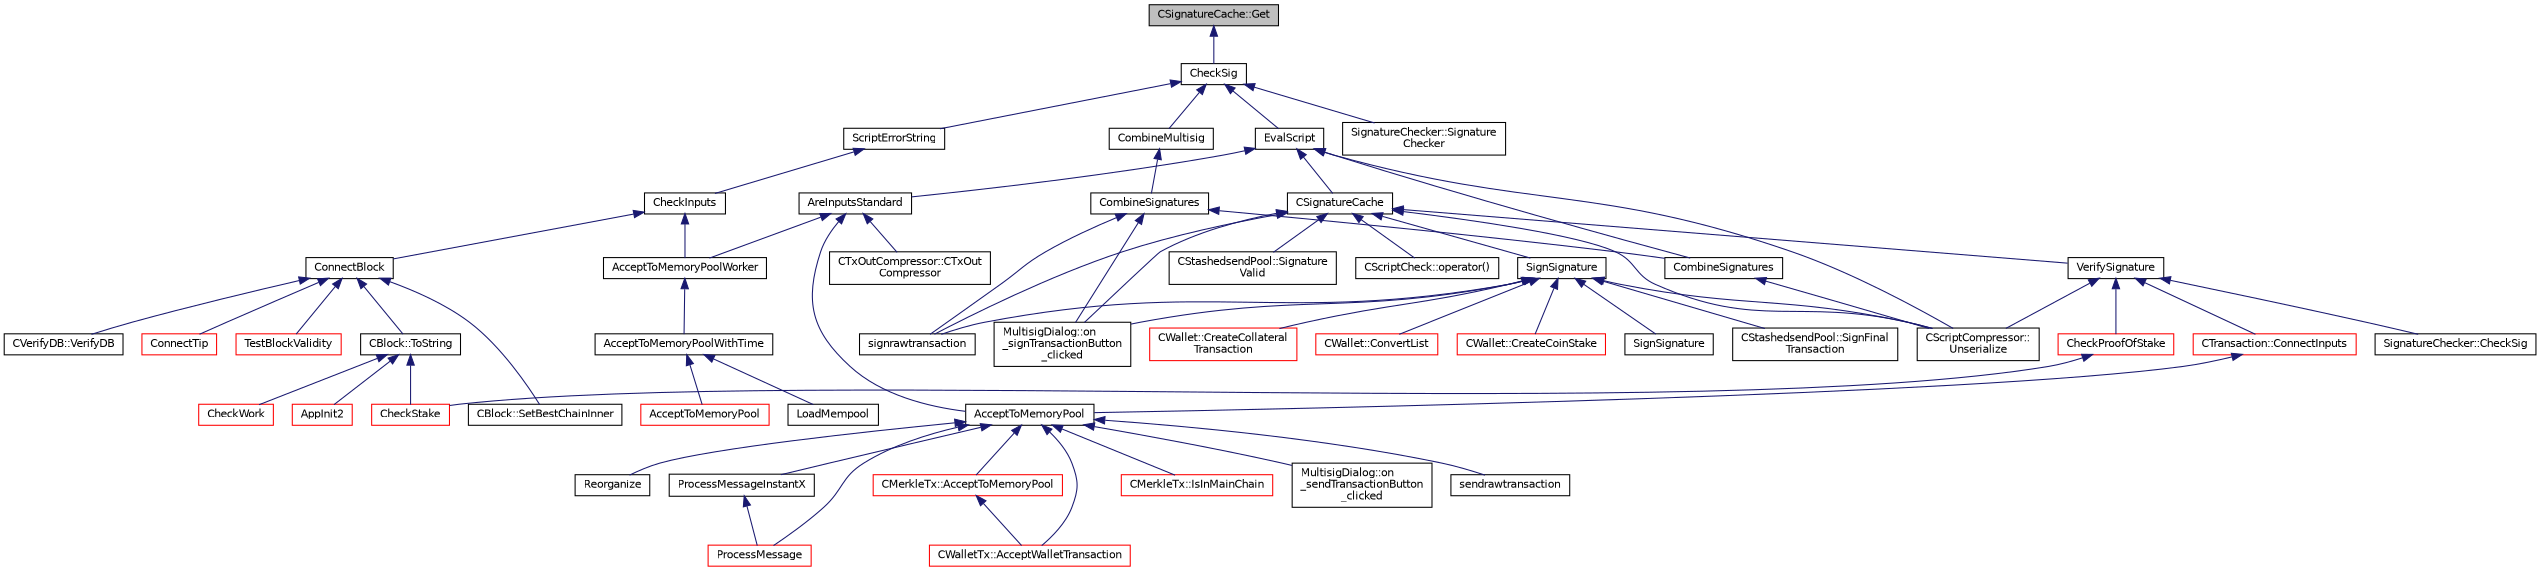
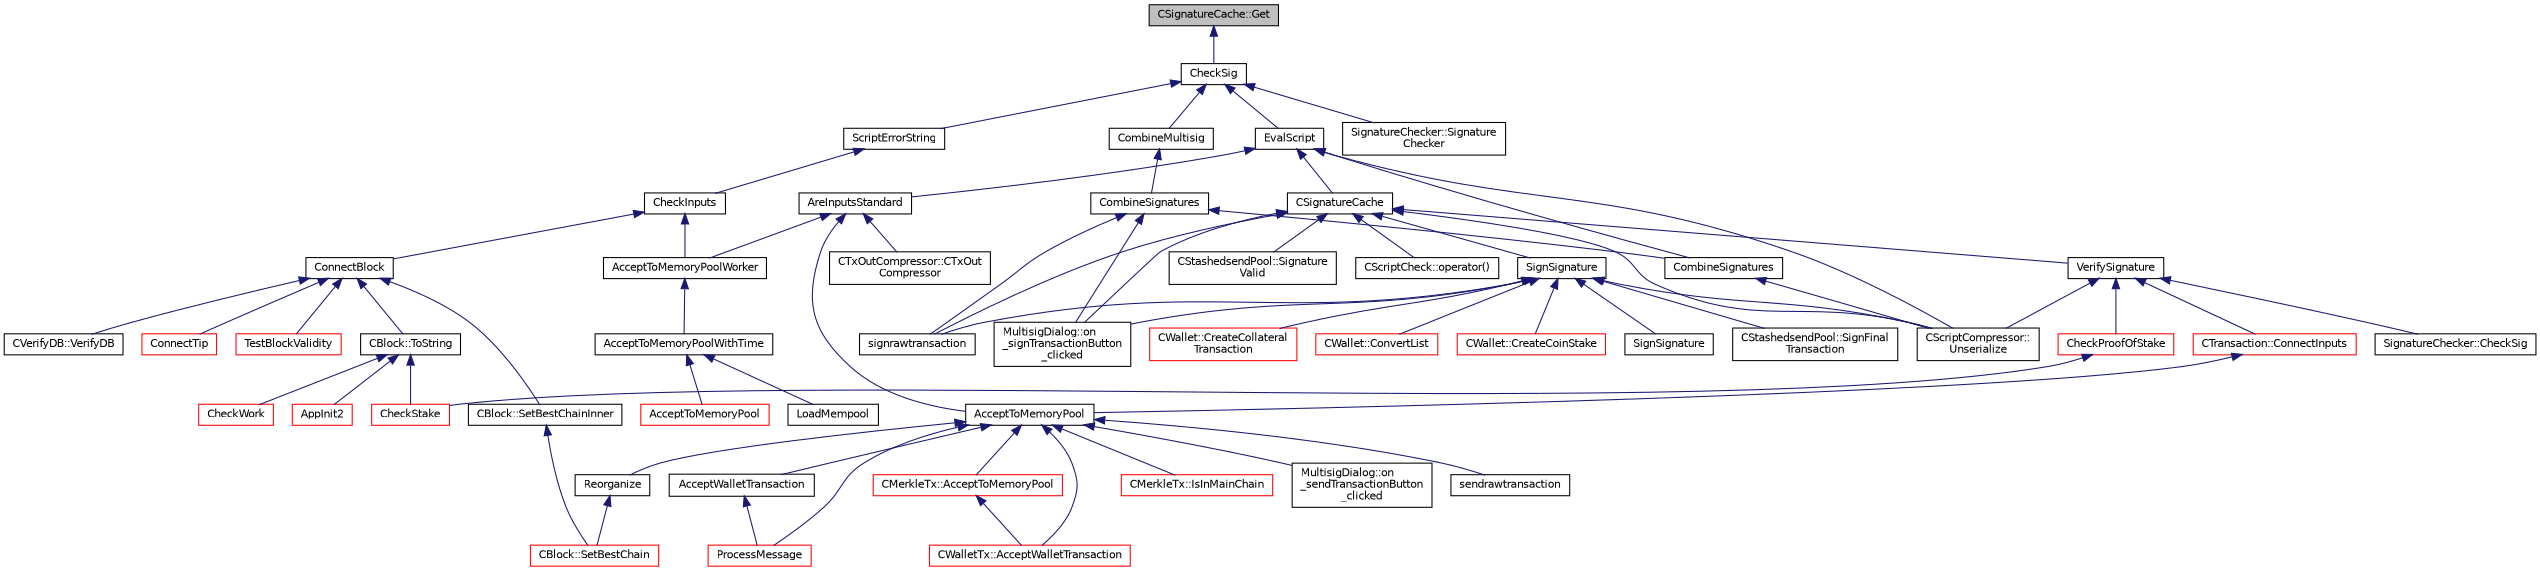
node "ProcessMessageInstantX": label "ProcessMessageInstantX" -> "AcceptWalletTransaction"
node "CBlock::SetBestChain": added
